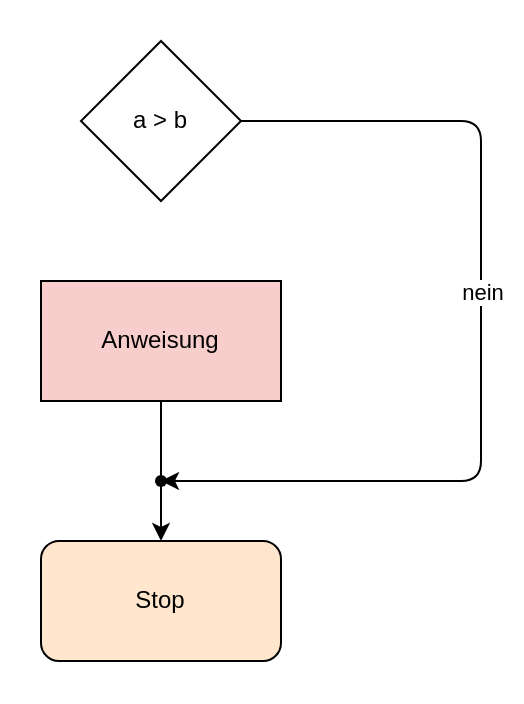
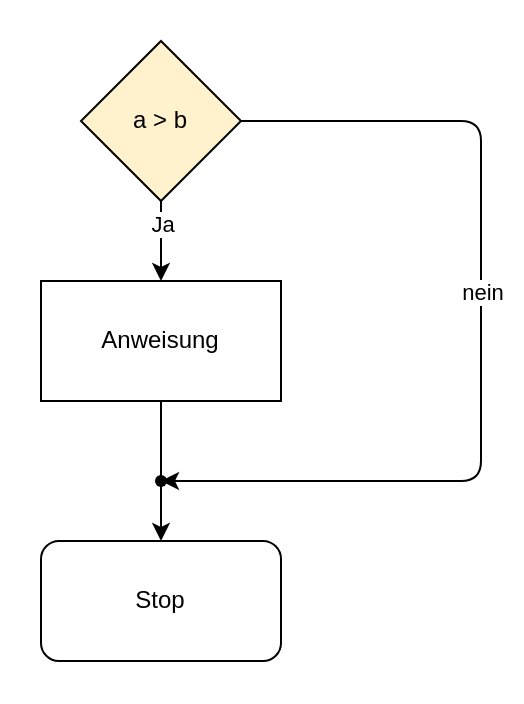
node "a > b": fillcolor #ffffff -> #fff2cc
edge "a > b" -> "Anweisung": added, label "Ja"
node "Anweisung": fillcolor #f8cecc -> #ffffff
node "Stop": fillcolor #ffe6cc -> #ffffff
